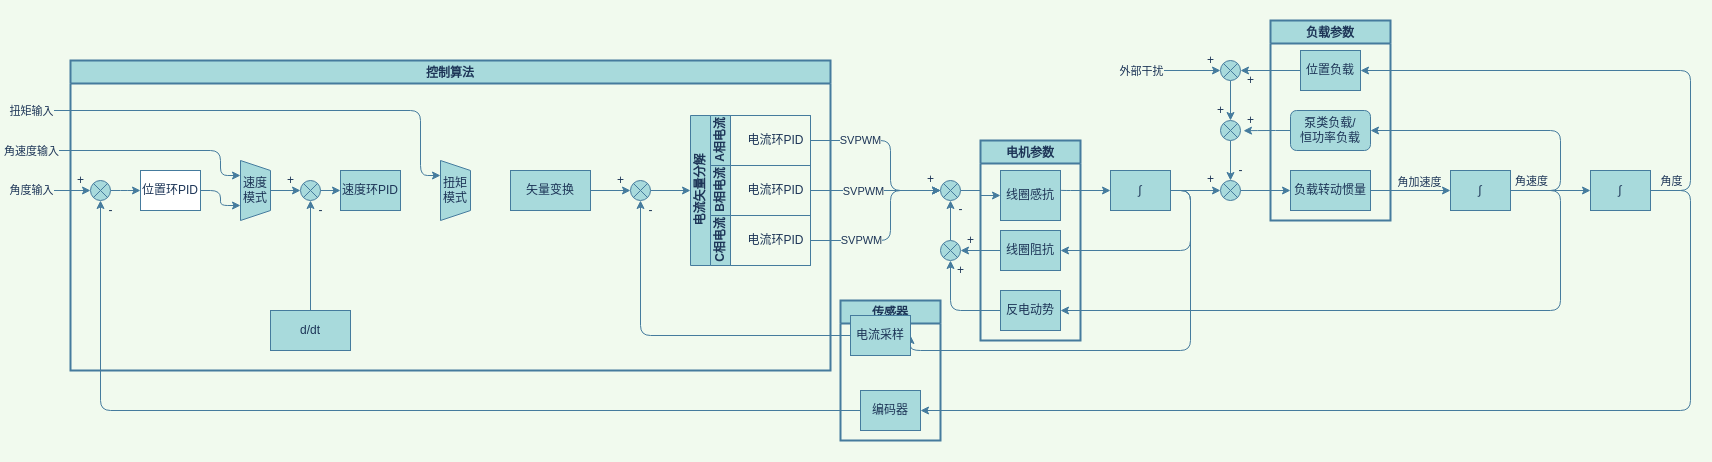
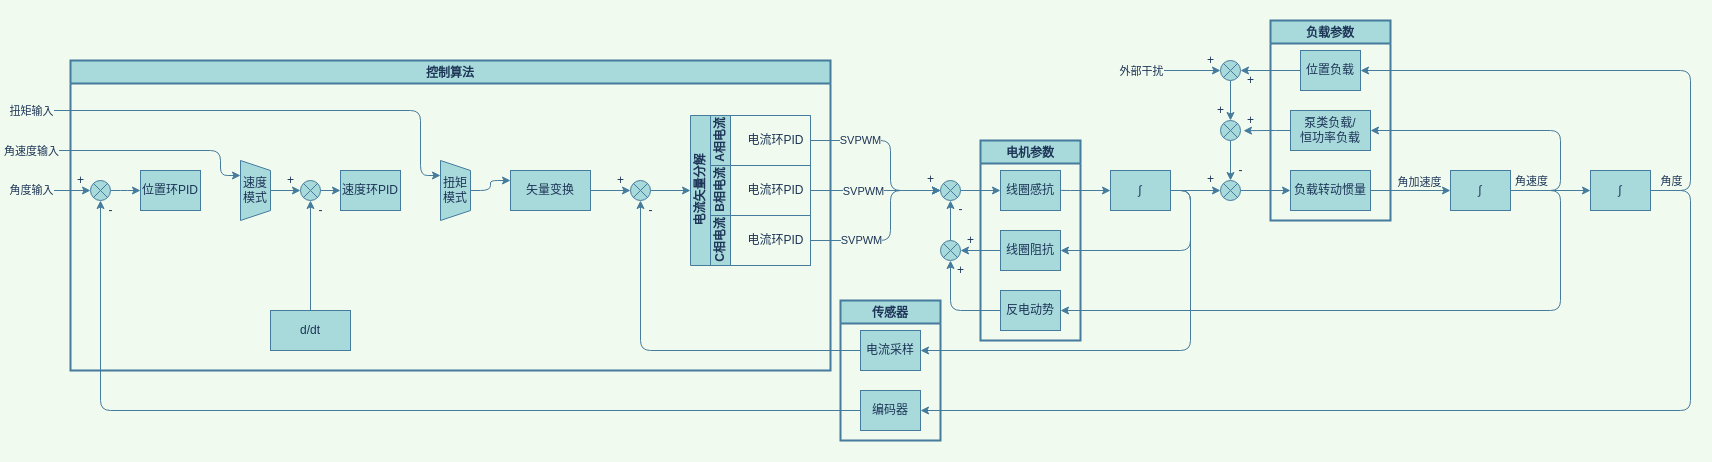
node "泵类负载/ 恒功率负载": shape rounded rectangle -> rectangle
edge "扭矩模式" -> "矢量变换": added
node "位置环PID": fillcolor #ffffff -> #a8dadc
node "线圈感抗": size 60x50 -> 60x40
edge "位置环PID" -> "速度模式": removed
node "电流采样": moved (881, 336) -> (891, 351)
